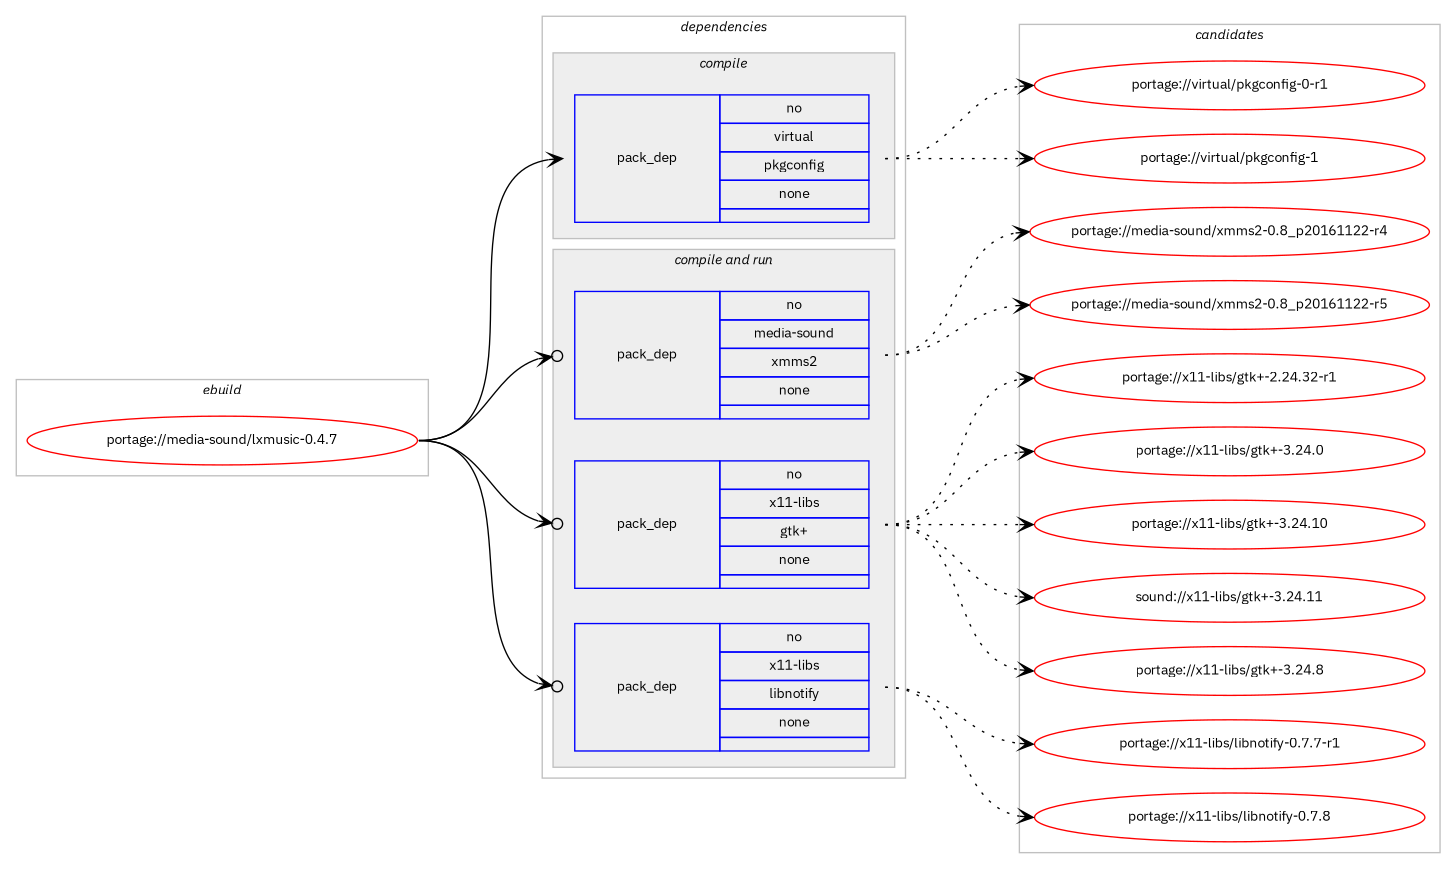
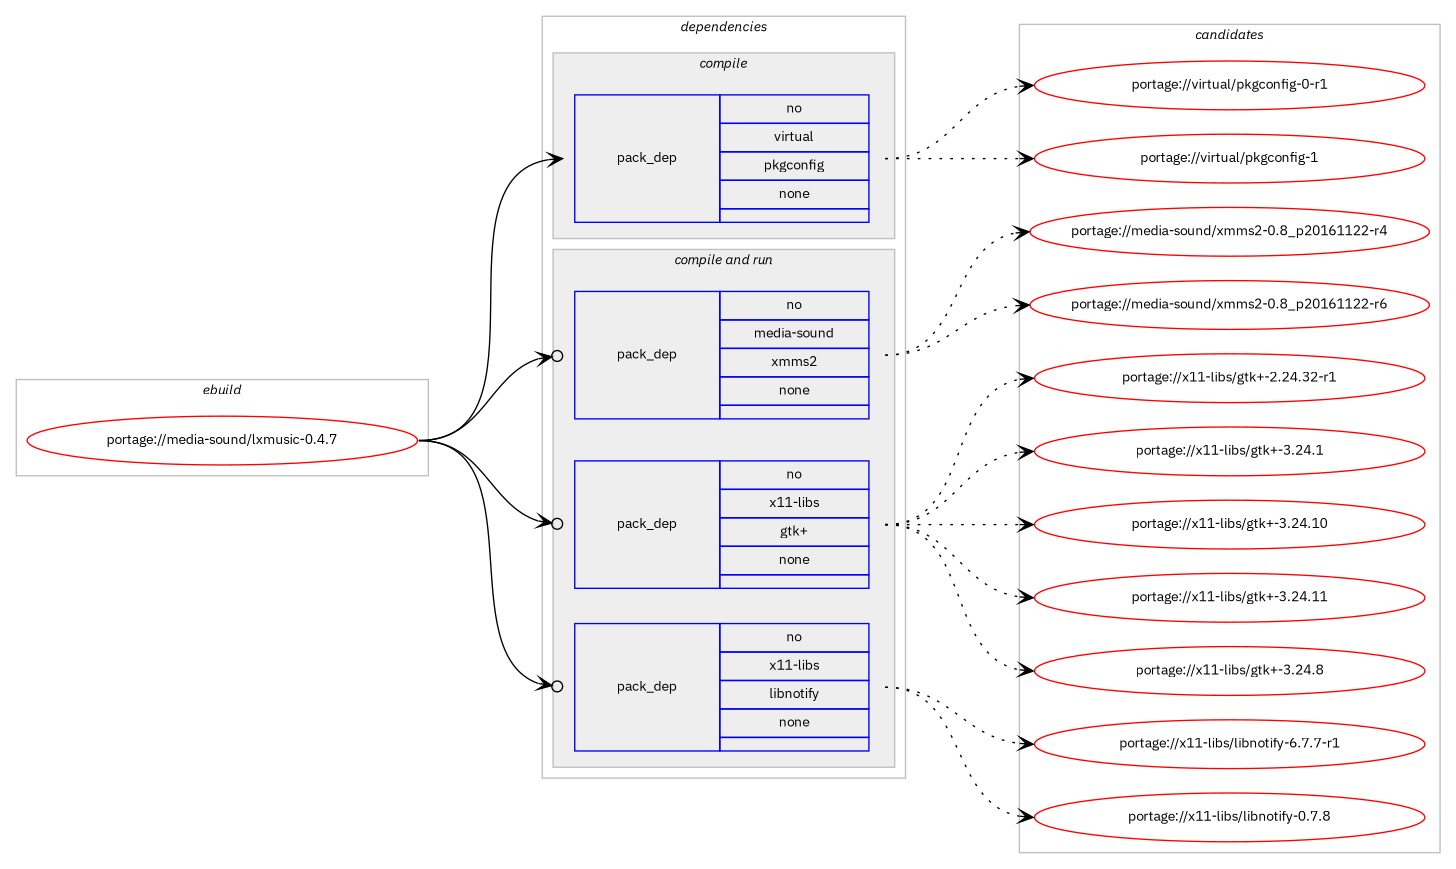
node "portage://media-sound/xmms2-0.8_p20161122-r5": label "portage://media-sound/xmms2-0.8_p20161122-r5" -> "portage://media-sound/xmms2-0.8_p20161122-r6"
node "portage://x11-libs/gtk+-3.24.0": label "portage://x11-libs/gtk+-3.24.0" -> "portage://x11-libs/gtk+-3.24.1"
node "sound://x11-libs/gtk+-3.24.11": label "sound://x11-libs/gtk+-3.24.11" -> "portage://x11-libs/gtk+-3.24.11"
node "portage://x11-libs/libnotify-0.7.7-r1": label "portage://x11-libs/libnotify-0.7.7-r1" -> "portage://x11-libs/libnotify-6.7.7-r1"
